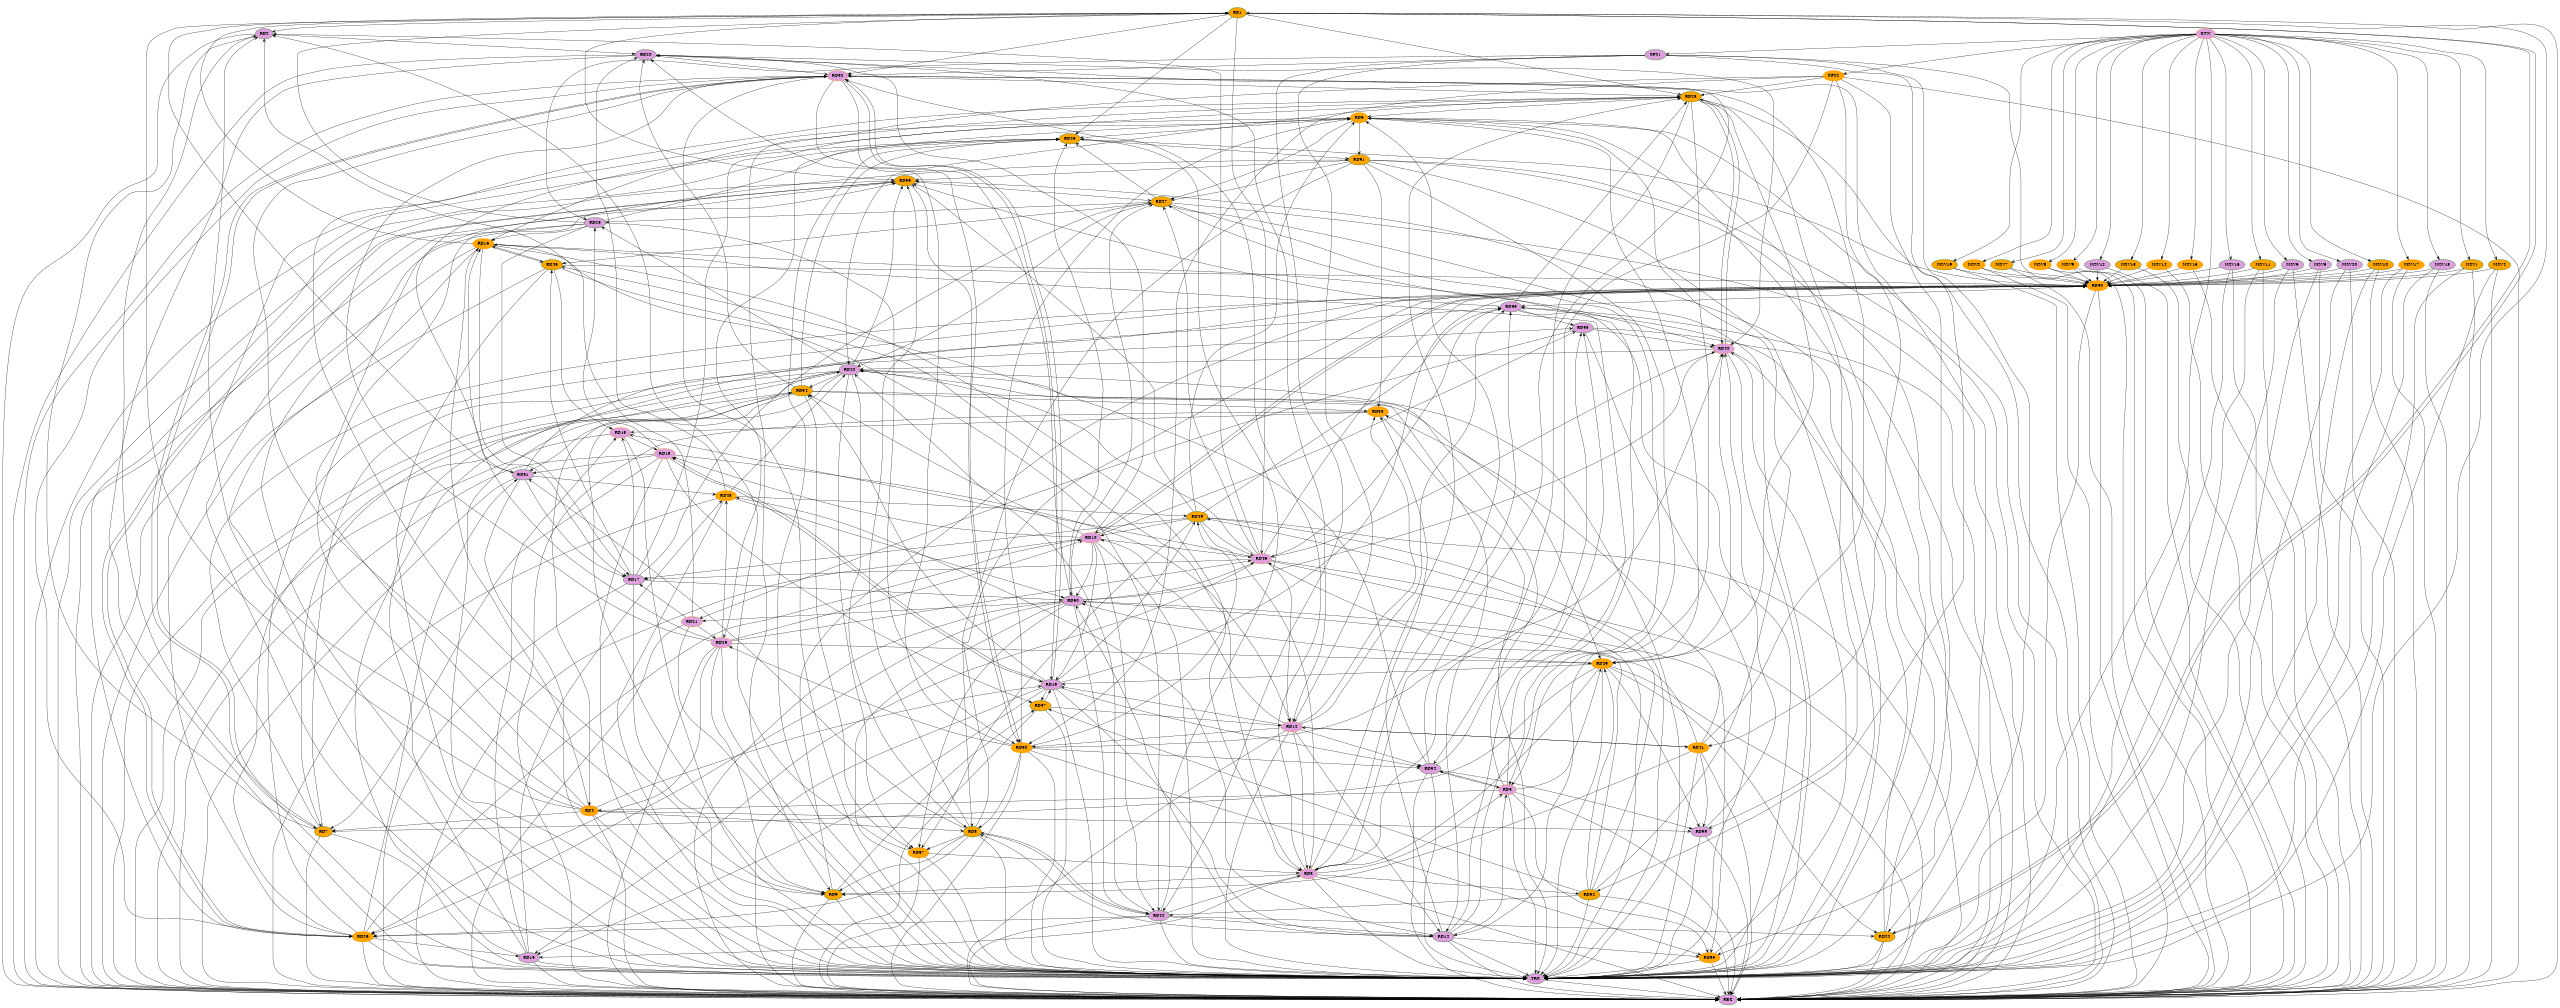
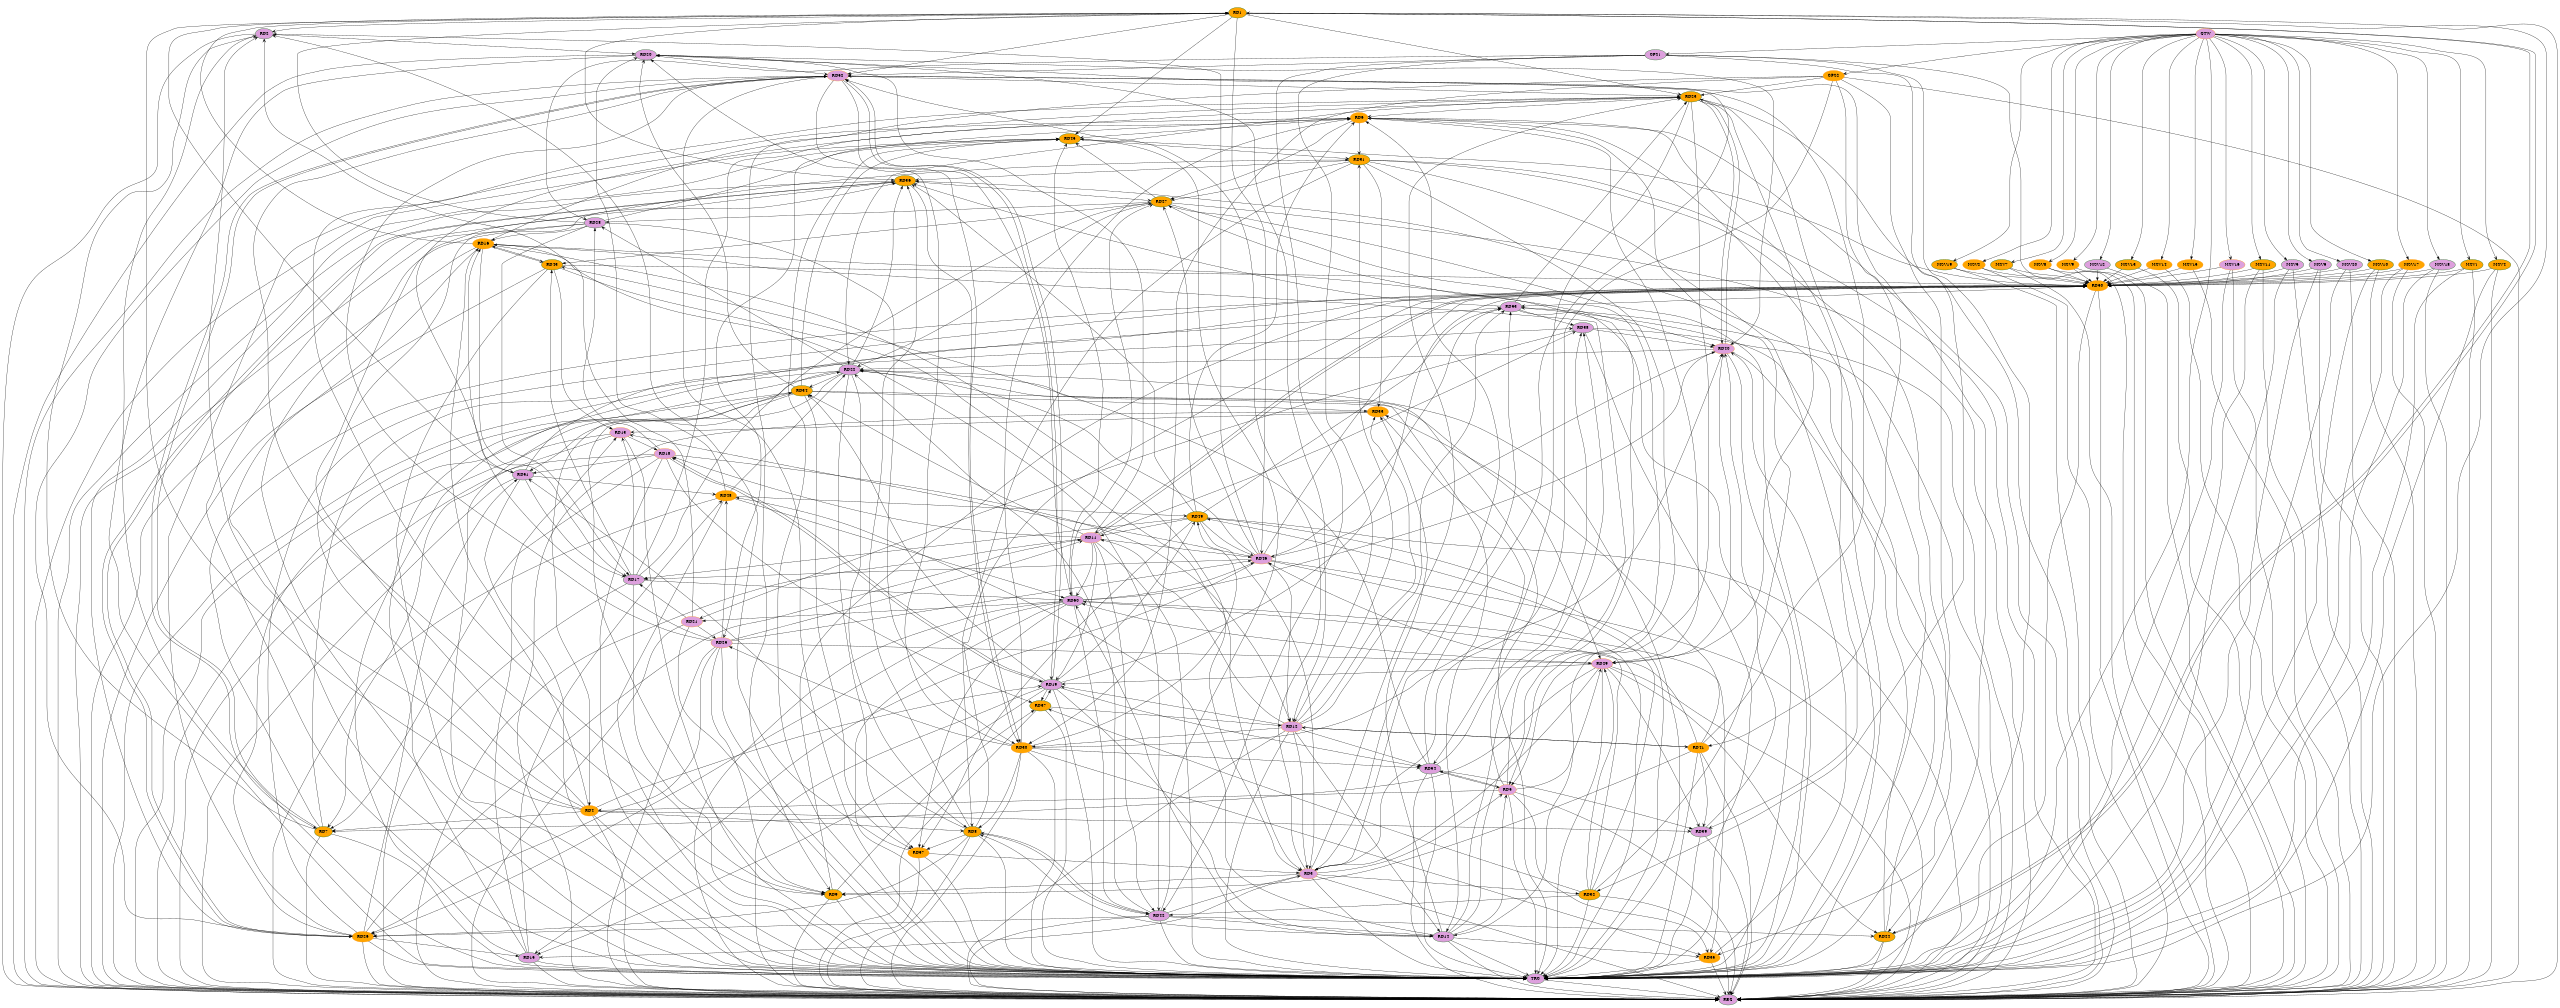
node "MSV16": color darkgreen -> darkorange
edge "RD12" -> "RD31": added
edge "RD22" -> "RD7": now "RD13" -> "RD7"
node "RD10": label "RD10" -> "RD11"
node "RD29": fillcolor orange -> plum
edge "RD8" -> "RD9": now "RD8" -> "REG"
